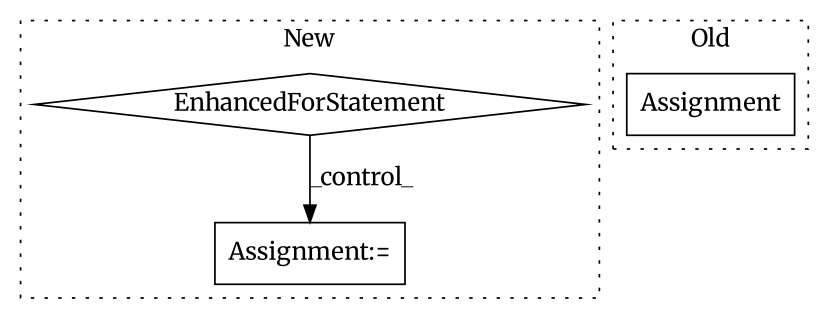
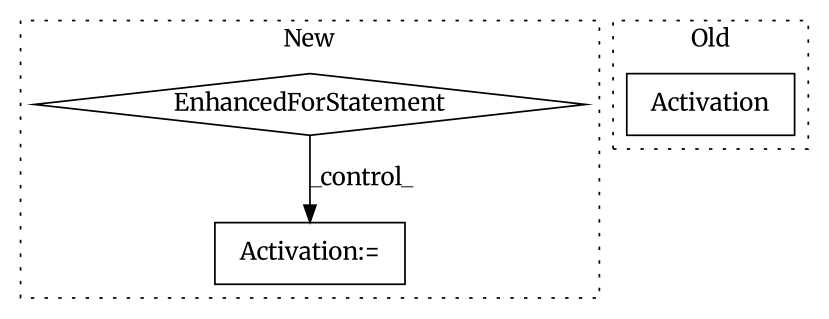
node "Assignment": label "Assignment" -> "Activation"
node "Assignment:=": label "Assignment:=" -> "Activation:="
